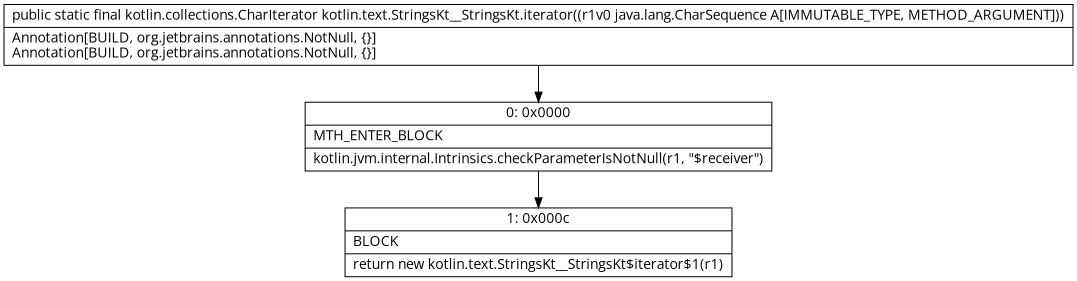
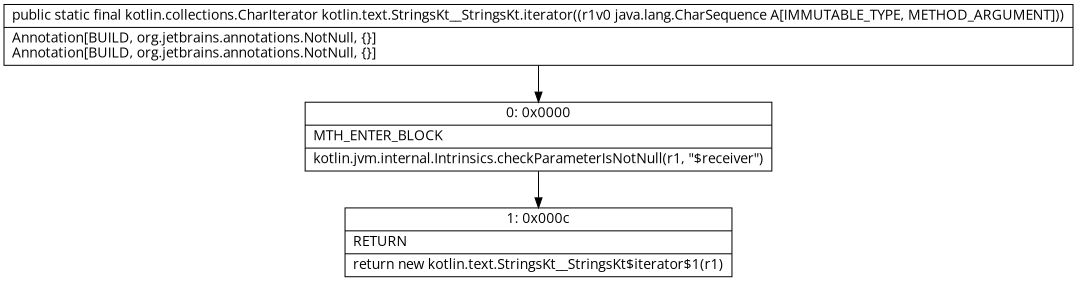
node "1: 0x000c": text "BLOCK" -> "RETURN"
